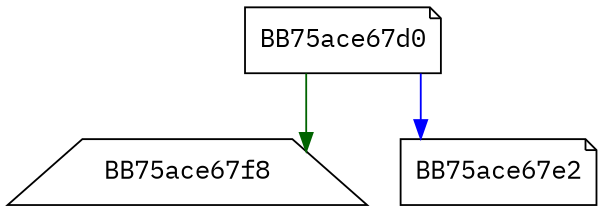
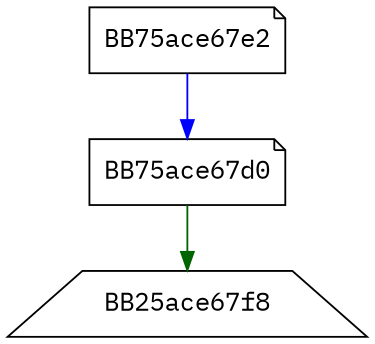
edge "BB75ace67d0" -> "BB75ace67e2": reversed
node "BB75ace67f8": label "BB75ace67f8" -> "BB25ace67f8"
